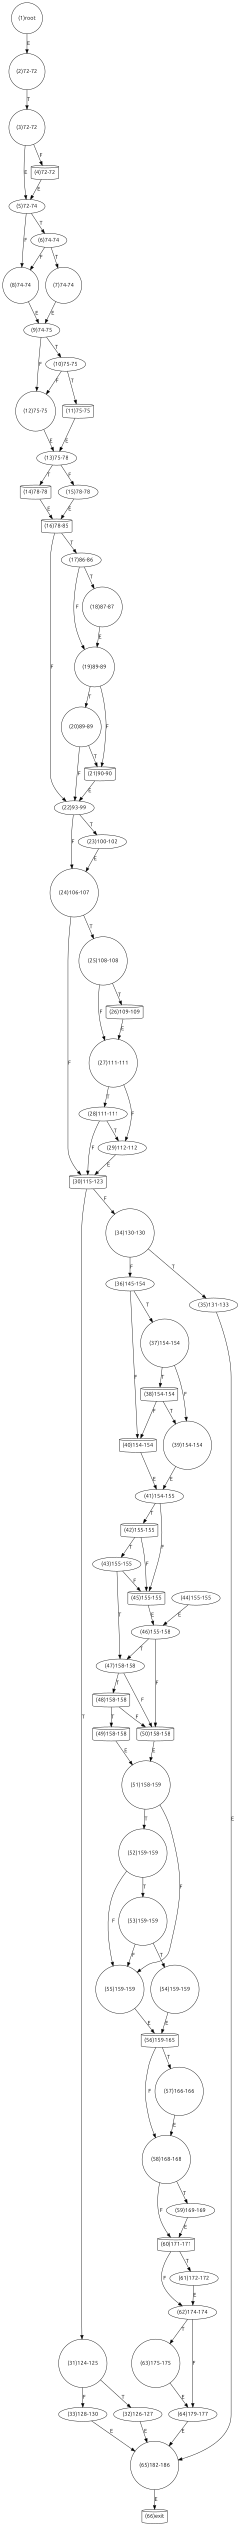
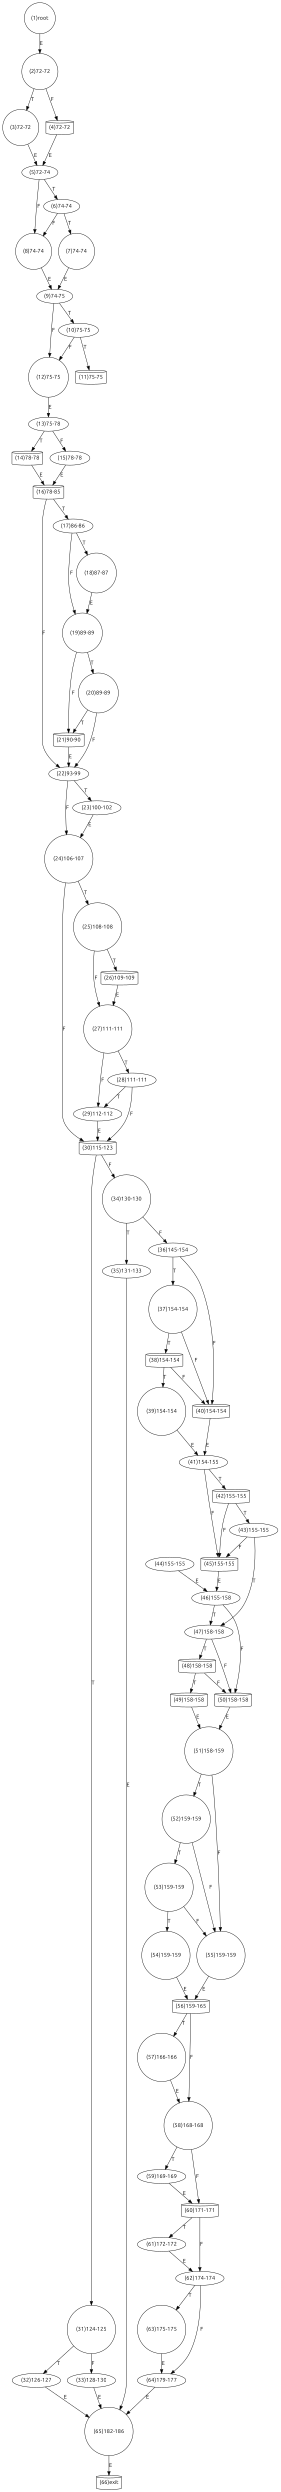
edge "(3)72-72" -> "(4)72-72": now "(2)72-72" -> "(4)72-72"
edge "(11)75-75" -> "(13)75-78": removed, label "E"
edge "(37)154-154" -> "(39)154-154": now "(37)154-154" -> "(40)154-154"
